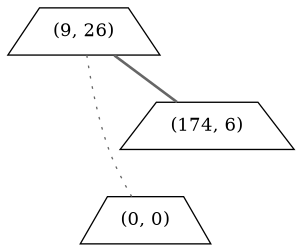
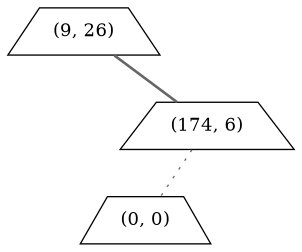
edge "(9, 26)" -- "(0, 0)": now "(174, 6)" -- "(0, 0)"
